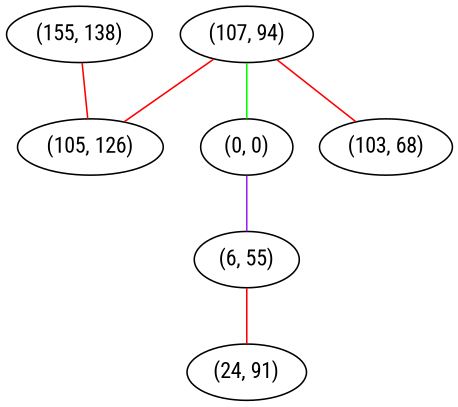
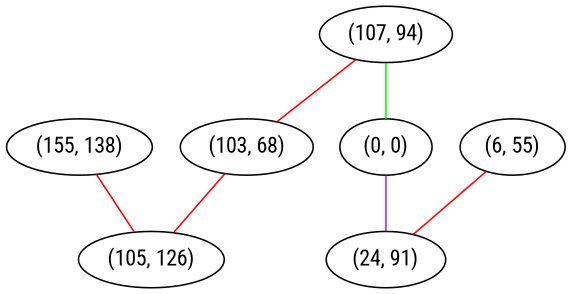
edge "(107, 94)" -- "(105, 126)": now "(103, 68)" -- "(105, 126)"
edge "(0, 0)" -- "(6, 55)": now "(0, 0)" -- "(24, 91)"
